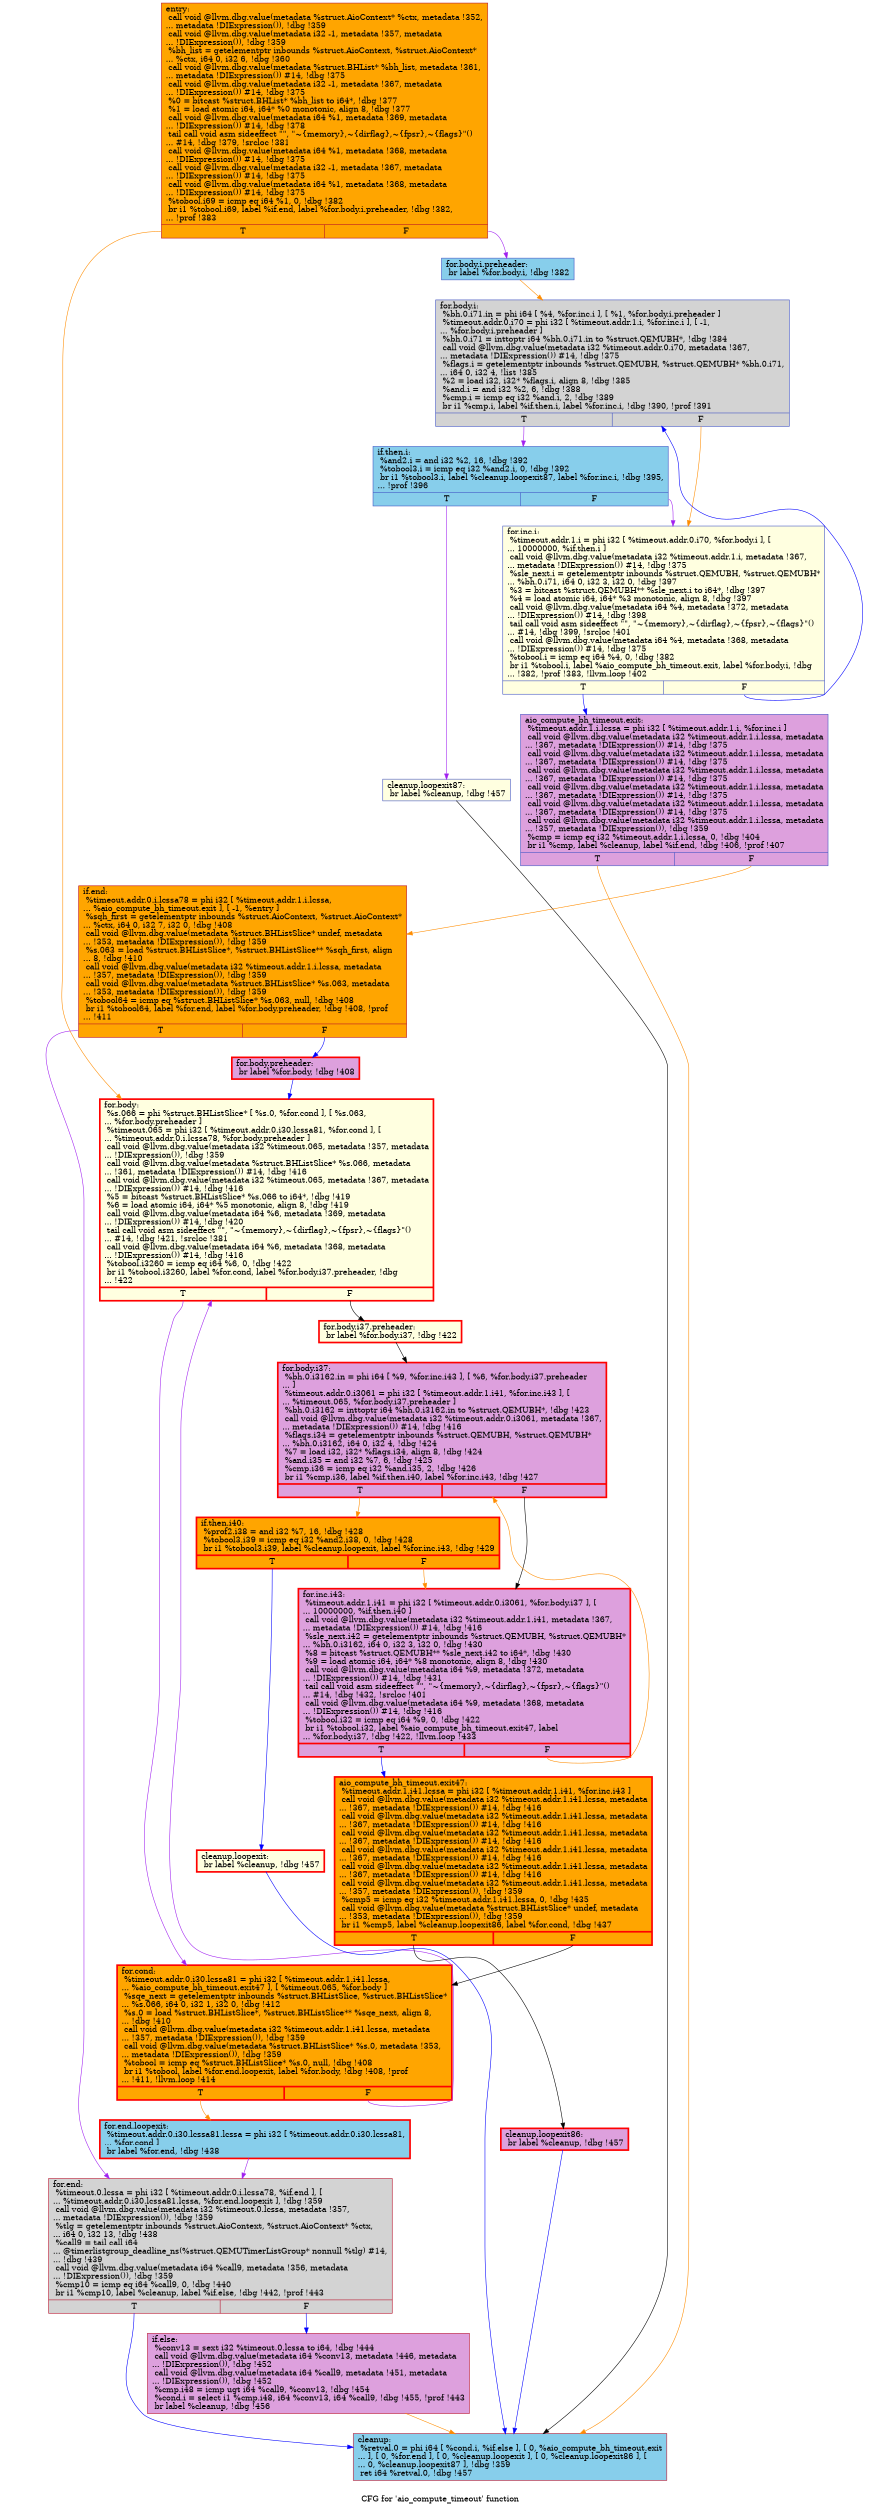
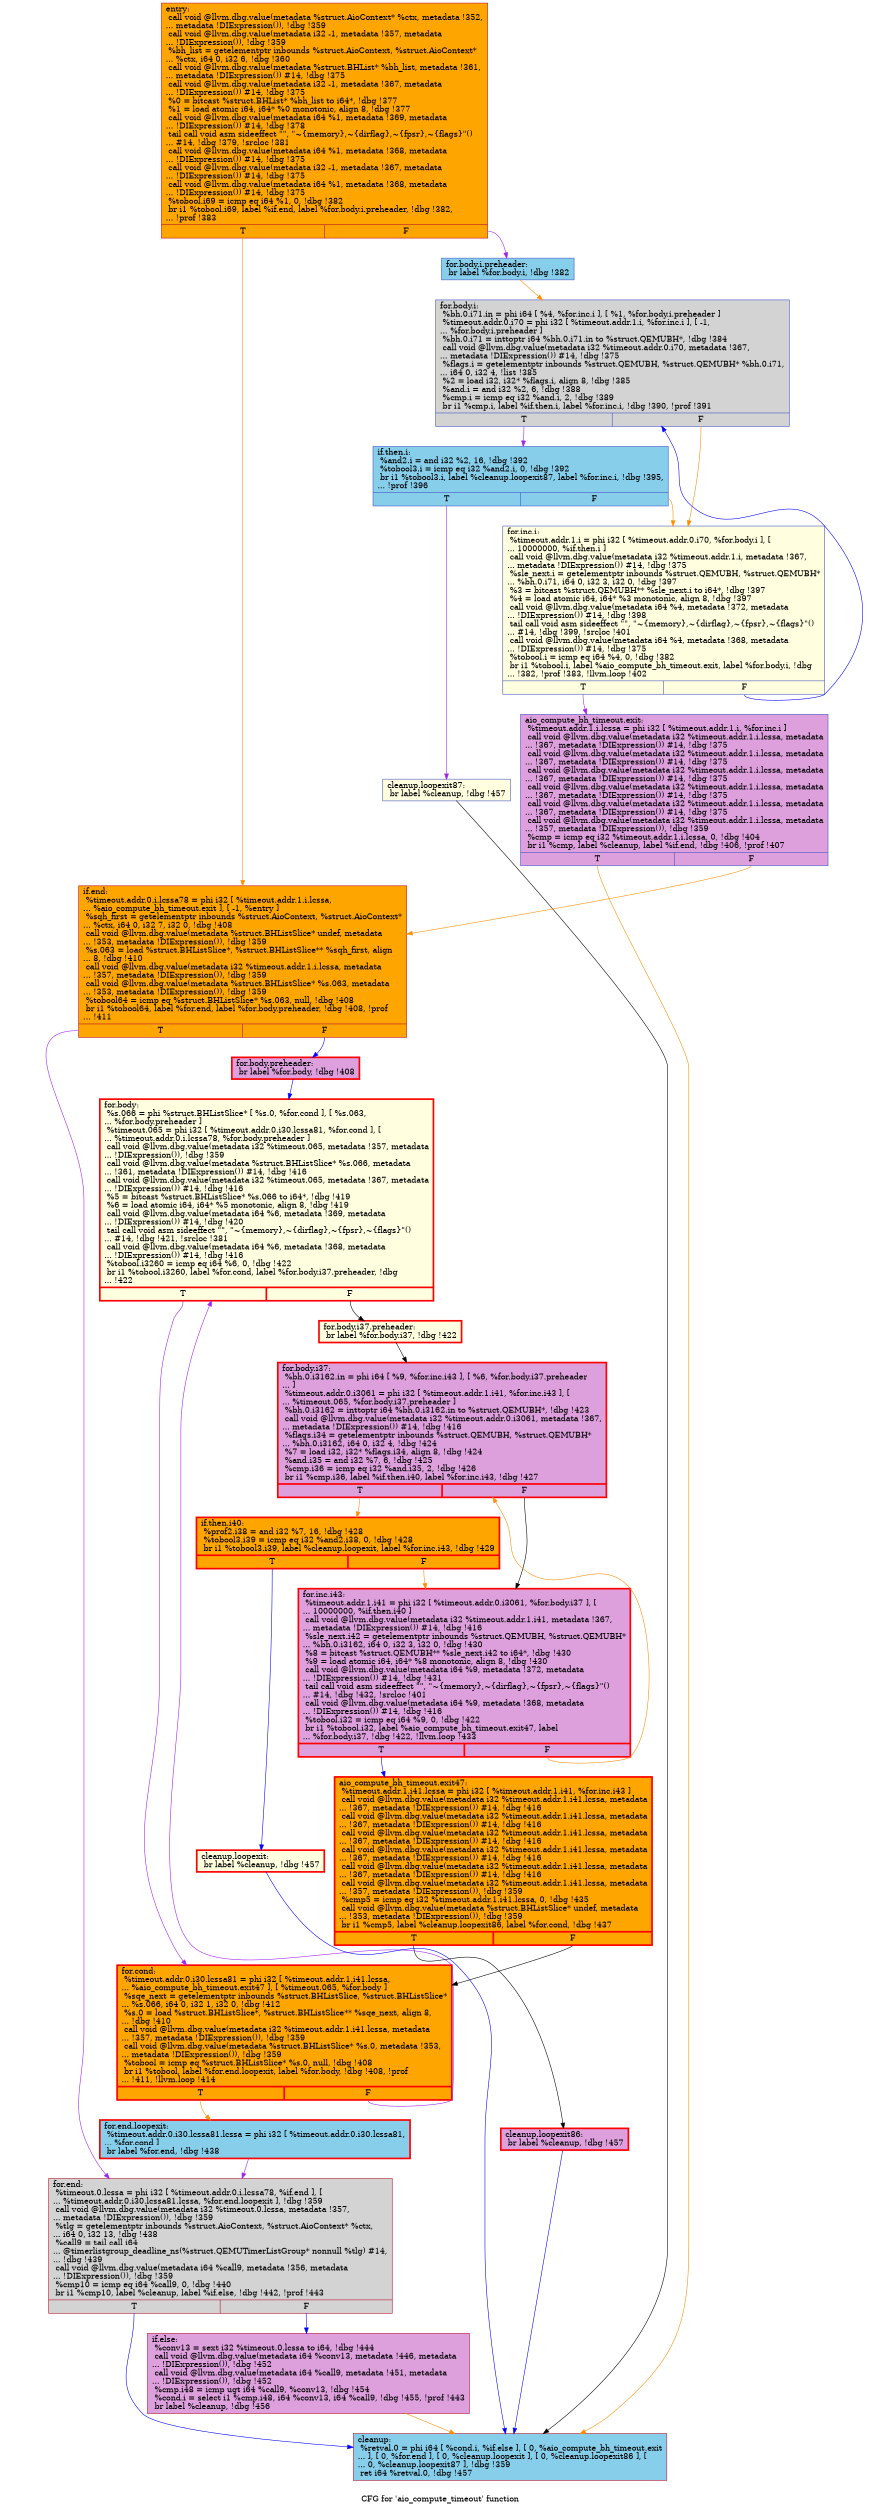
edge "if.then.i:" -> "for.inc.i:": color purple -> darkorange
edge "entry:" -> "for.body:": now "entry:" -> "if.end:"
edge "for.inc.i:" -> "aio_compute_bh_timeout.exit:": color blue -> purple
